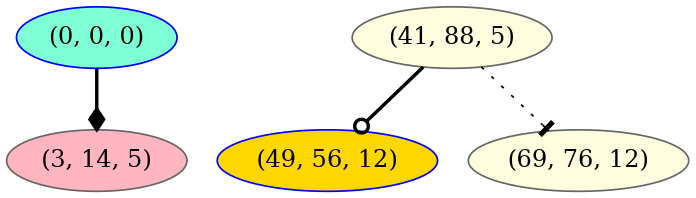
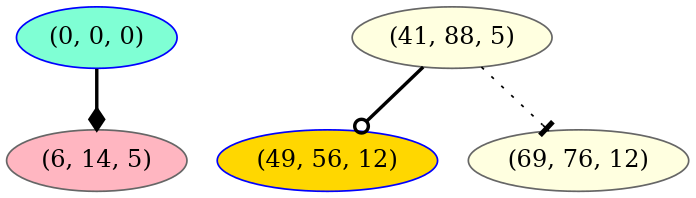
node "(3, 14, 5)": label "(3, 14, 5)" -> "(6, 14, 5)"
